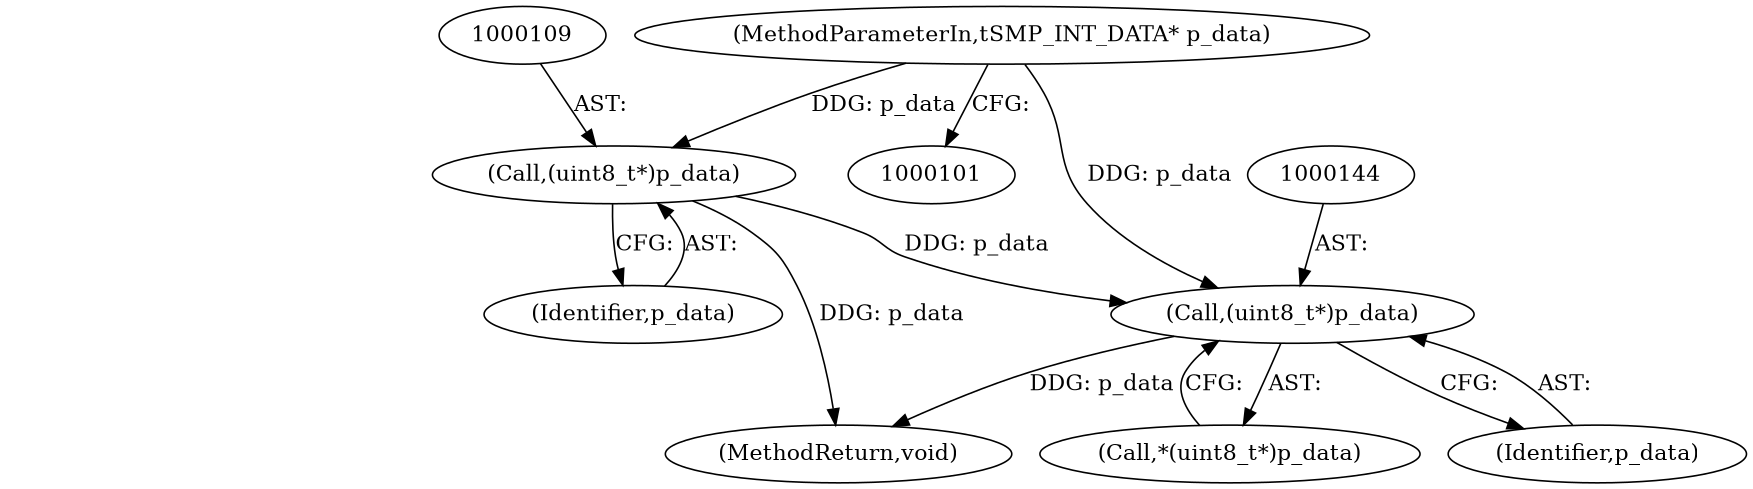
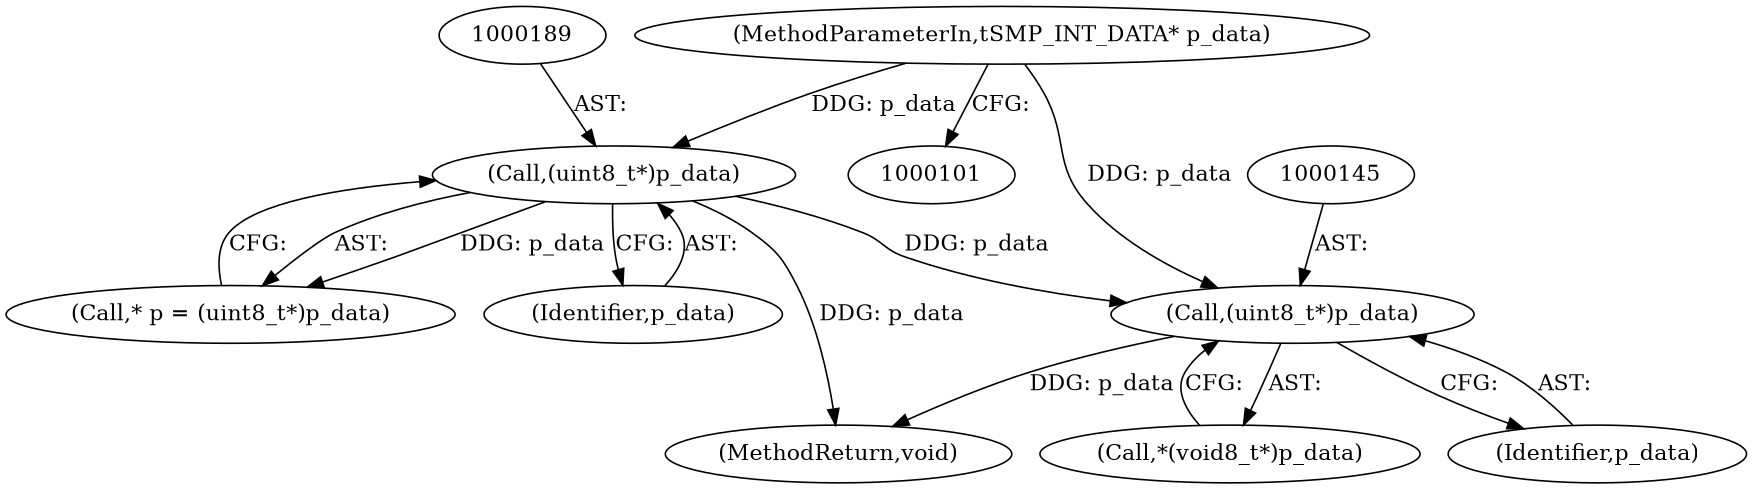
node "1000109": label "1000109" -> "1000189"
node "1000144": label "1000144" -> "1000145"
node "(Call,* p = (uint8_t*)p_data)": added
node "(Call,*(uint8_t*)p_data)": label "(Call,*(uint8_t*)p_data)" -> "(Call,*(void8_t*)p_data)"
